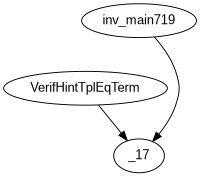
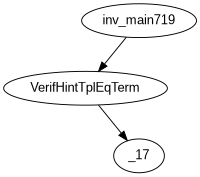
edge "inv_main719" -> "_17": now "inv_main719" -> "VerifHintTplEqTerm"
